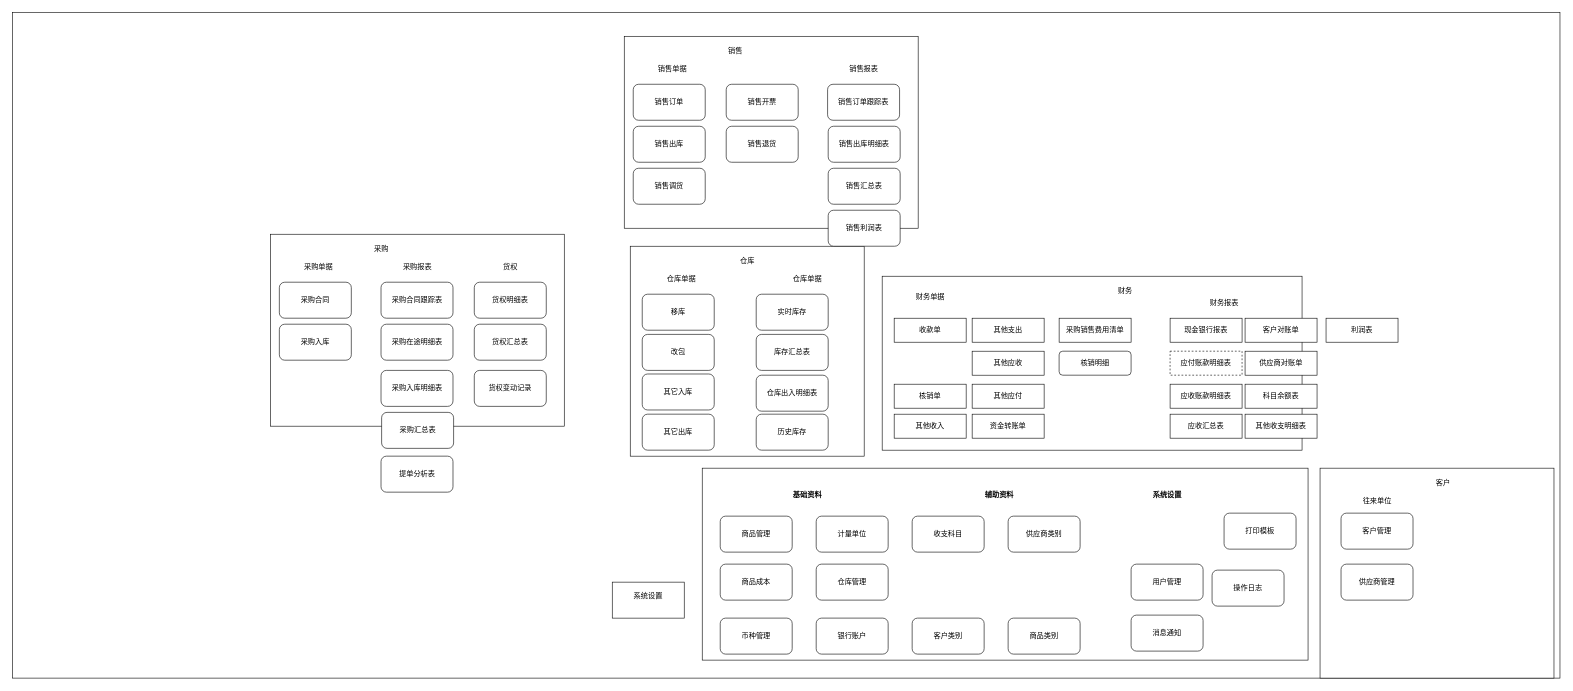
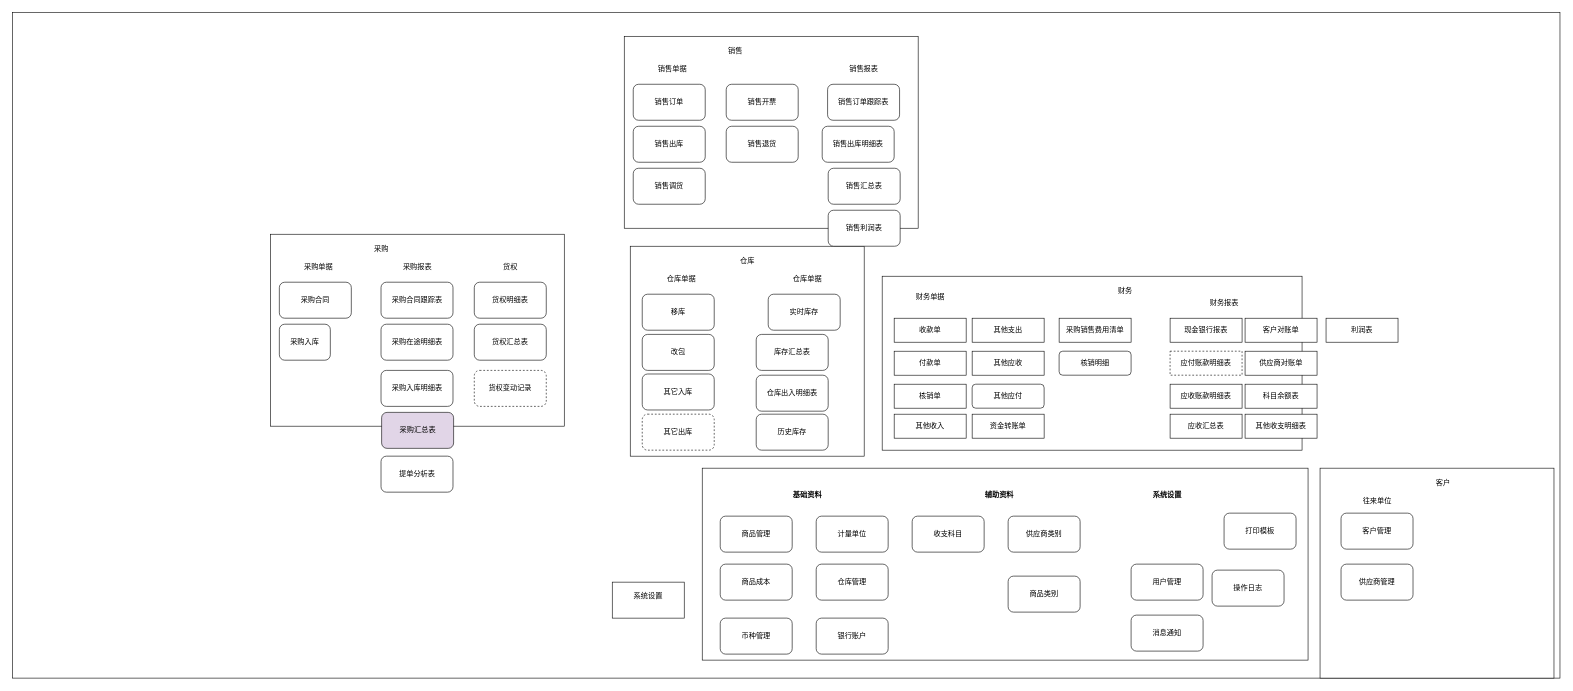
node "销售出库明细表": moved (864, 144) -> (858, 144)
node "实时库存": moved (792, 312) -> (804, 312)
node "采购入库": size 72x36 -> 51x36
node "付款单": added
node "货权变动记录": style solid -> dashed
node "其他应付": shape rectangle -> rounded rectangle
node "采购汇总表": fillcolor #ffffff -> #e1d5e7
node "其它出库": style solid -> dashed
node "客户类别": removed
node "商品类别": moved (1044, 636) -> (1044, 594)
